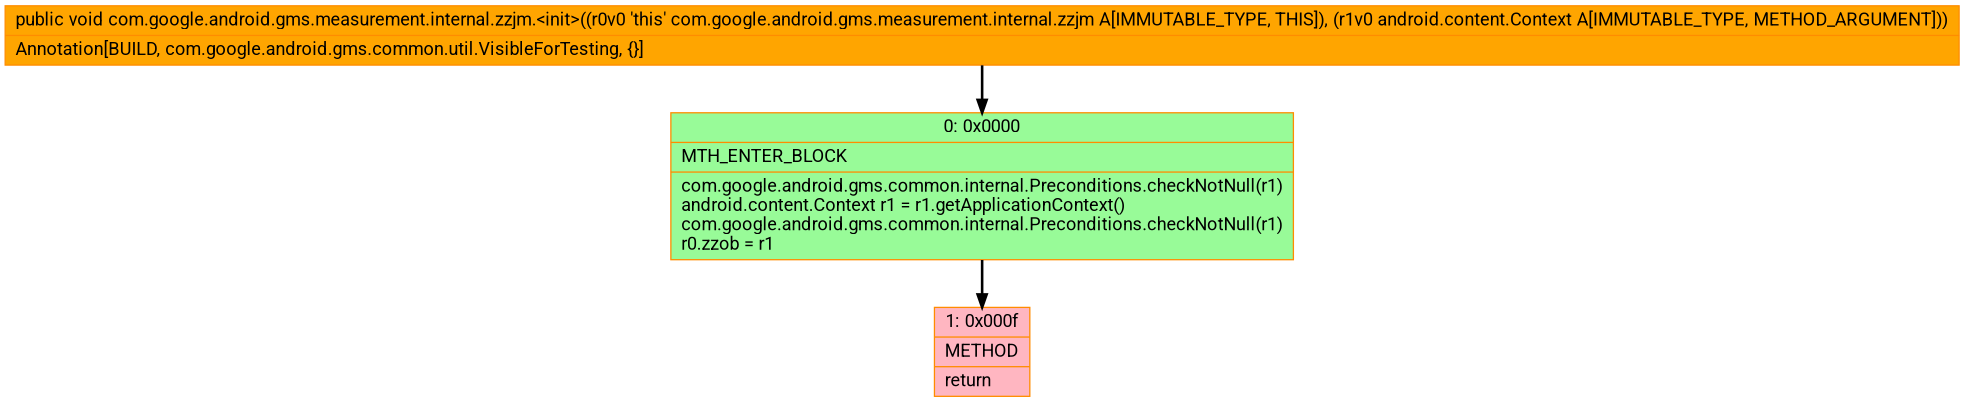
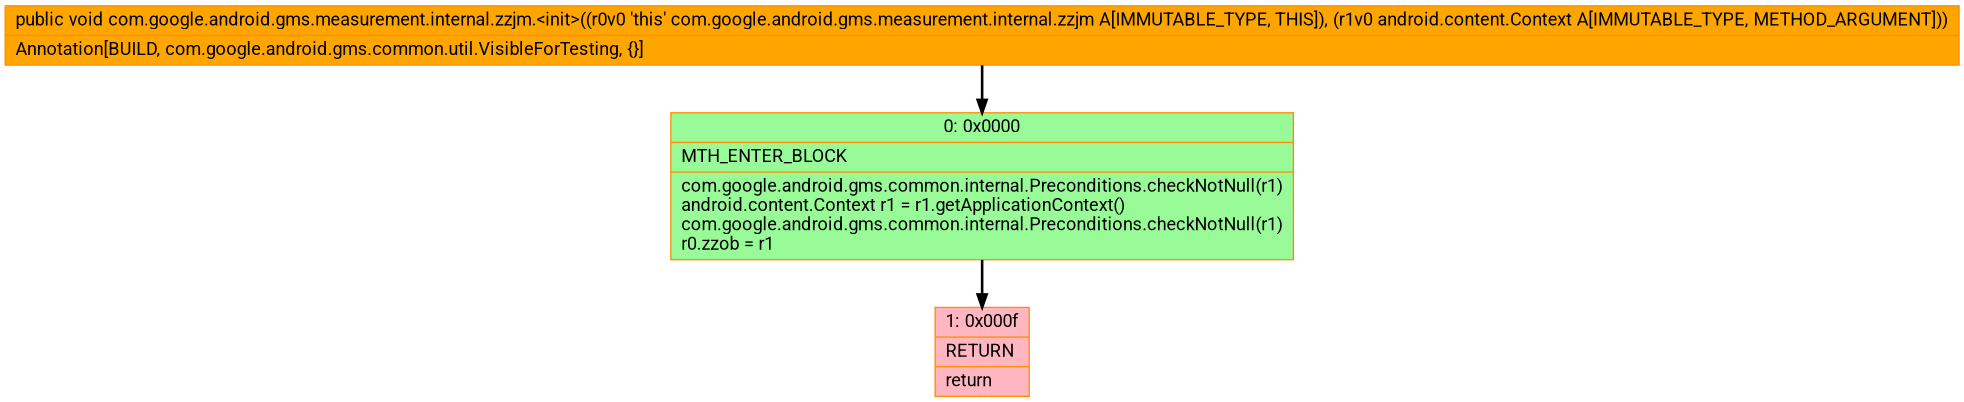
node "1: 0x000f": text "METHOD" -> "RETURN"
